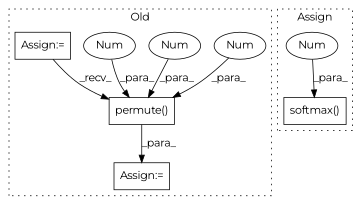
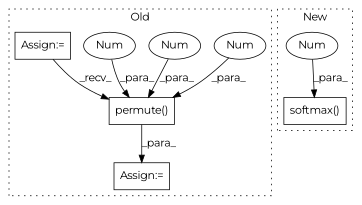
cluster "Assign": label "Assign" -> "New"
